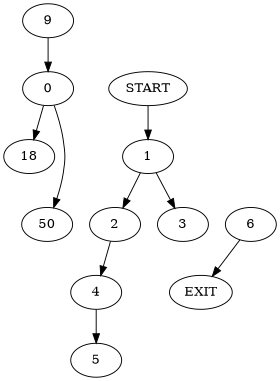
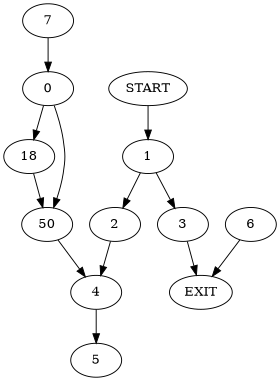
node "9": label "9" -> "7"
edge "18" -> "50": added
edge "3" -> "EXIT": added
edge "50" -> "4": added
